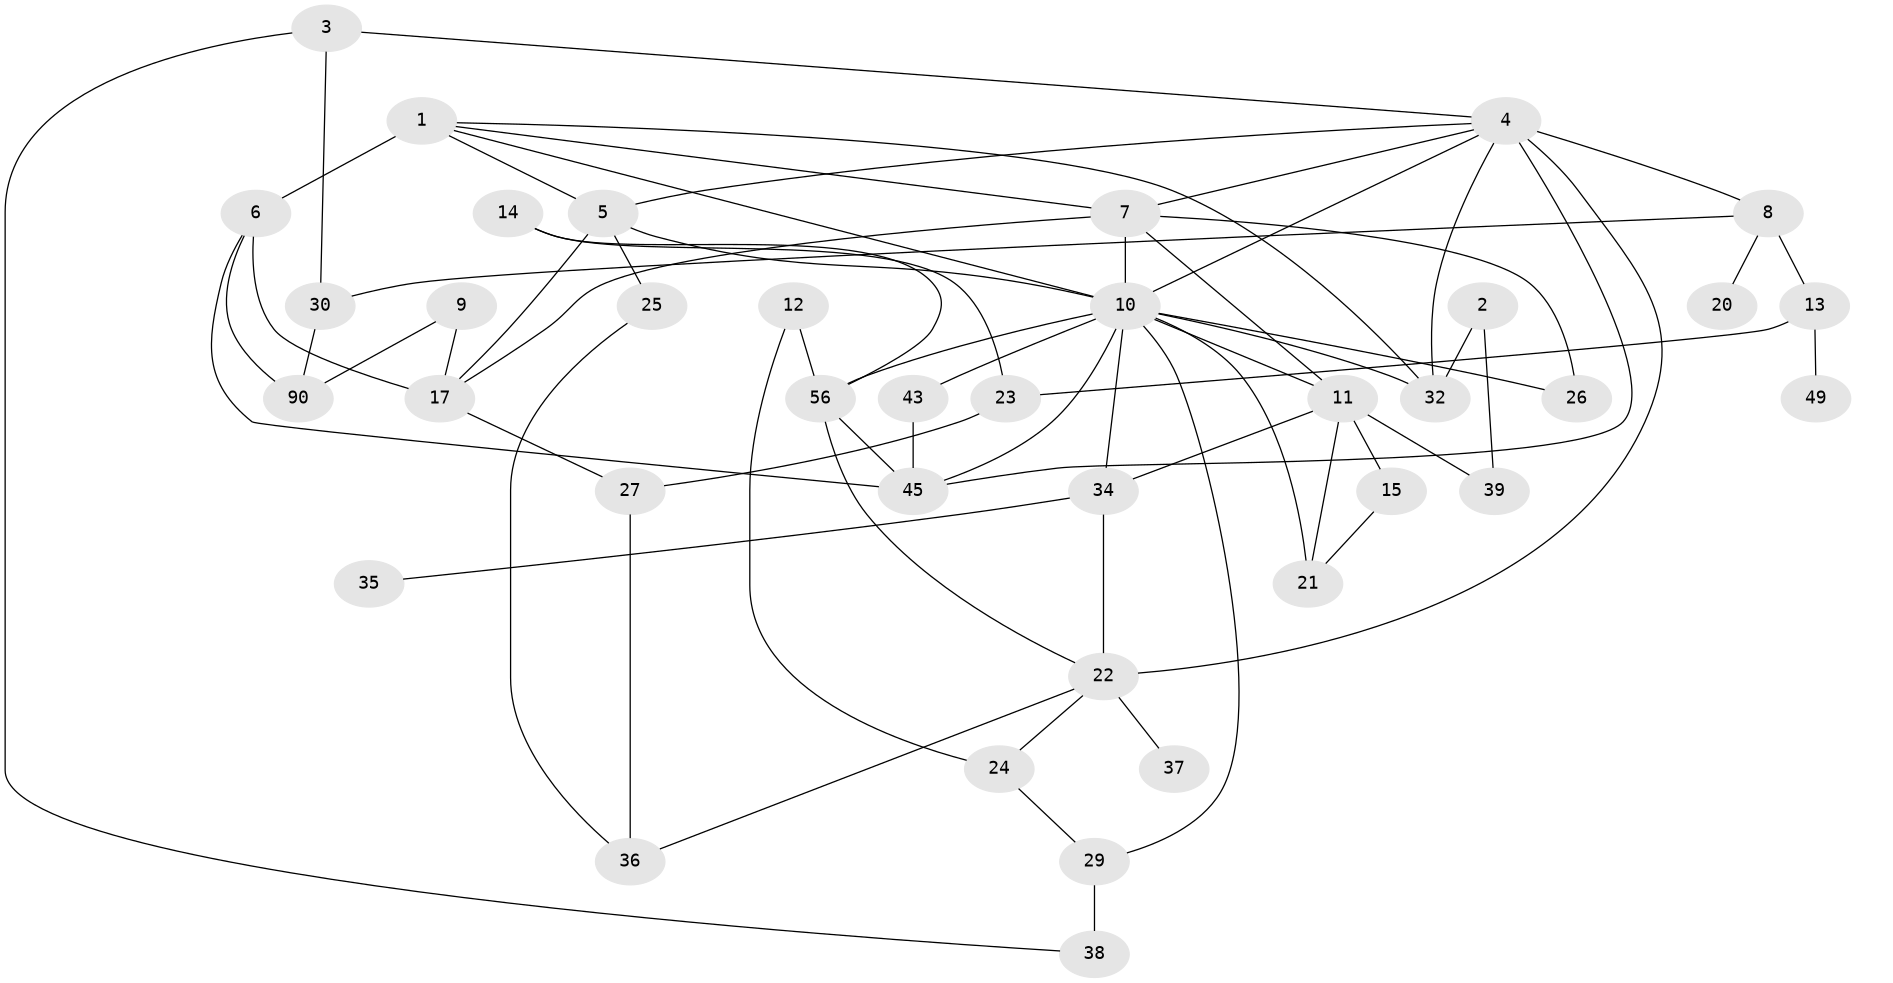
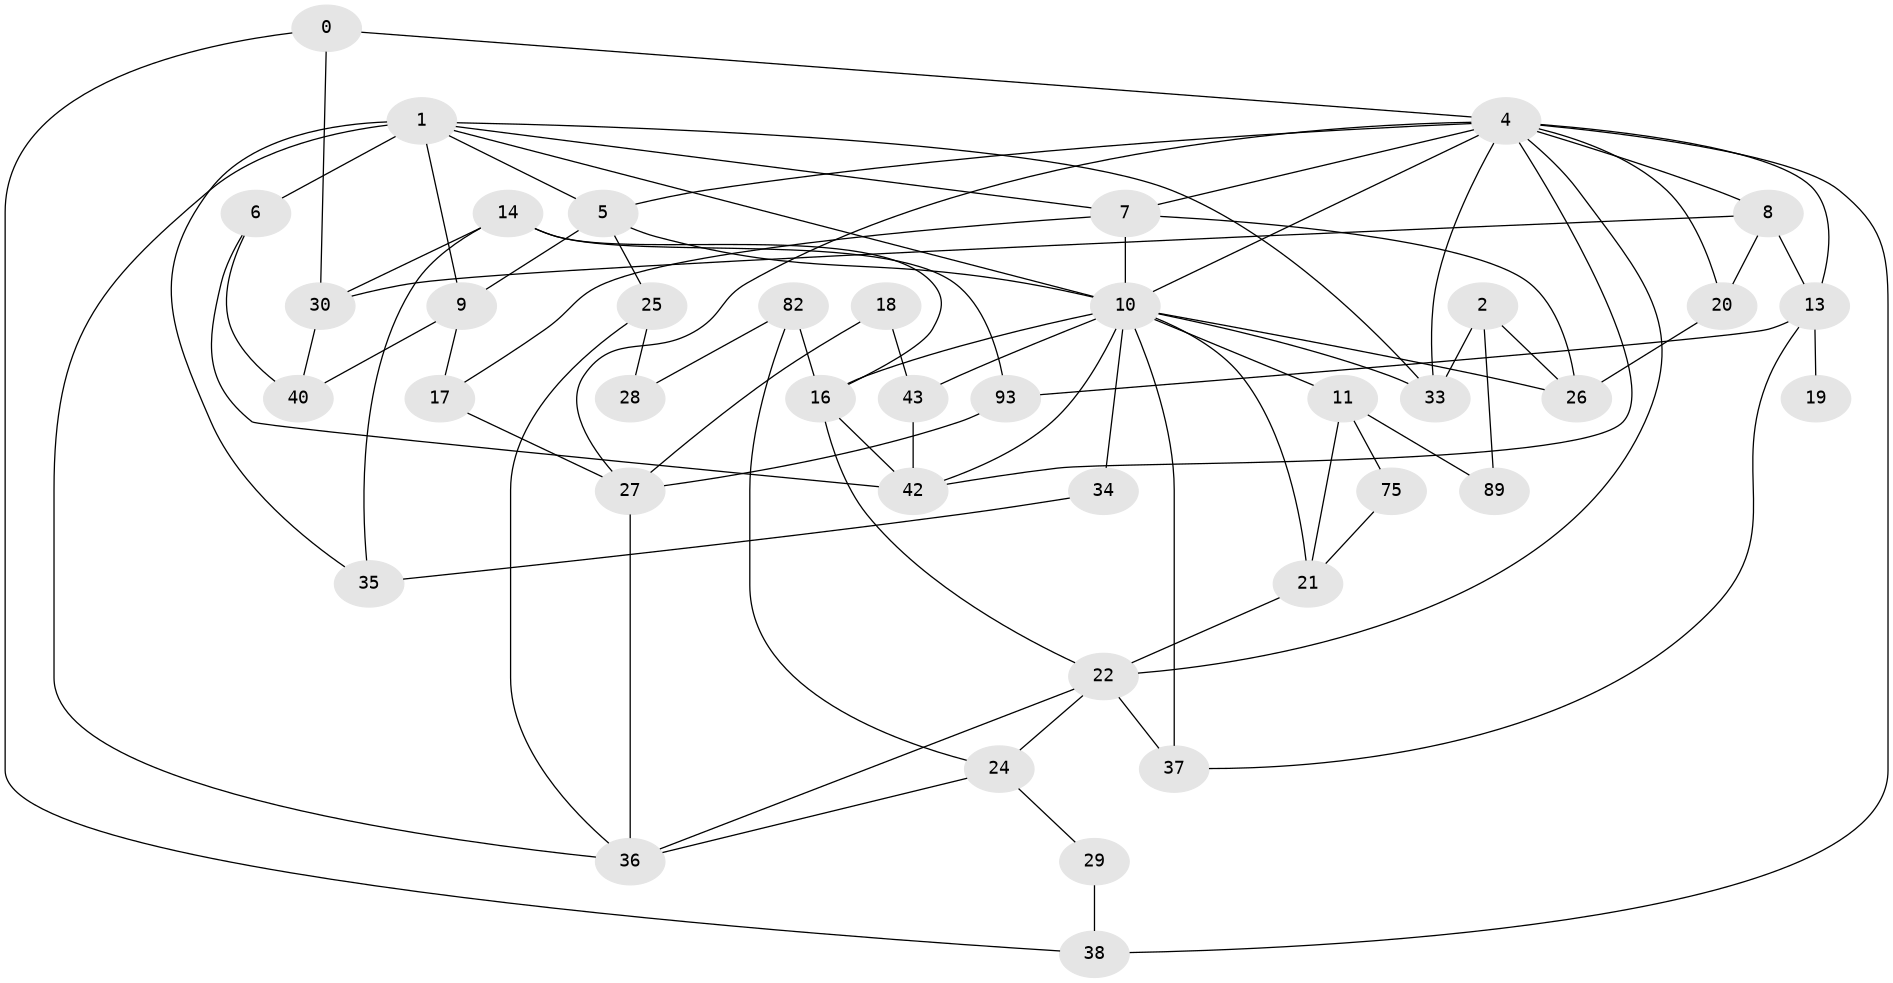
node "3": label "3" -> "0"
edge "4" -- "20": added
edge "4" -- "13": added
edge "4" -- "27": added
edge "1" -- "9": added
edge "14" -- "30": added
node "12": label "12" -> "82"
node "18": added
edge "7" -- "11": removed
edge "1" -- "35": added
edge "5" -- "17": now "5" -- "9"
edge "6" -- "17": removed
edge "2" -- "26": added
edge "20" -- "26": added
edge "14" -- "35": added
node "90": label "90" -> "40"
node "28": added
node "56": label "56" -> "16"
node "23": label "23" -> "93"
node "32": label "32" -> "33"
node "49": label "49" -> "19"
edge "11" -- "34": removed
node "45": label "45" -> "42"
node "15": label "15" -> "75"
node "39": label "39" -> "89"
edge "34" -- "22": now "21" -- "22"
edge "1" -- "36": added
edge "10" -- "29": now "10" -- "37"
edge "13" -- "37": added
edge "4" -- "38": added
edge "24" -- "36": added
